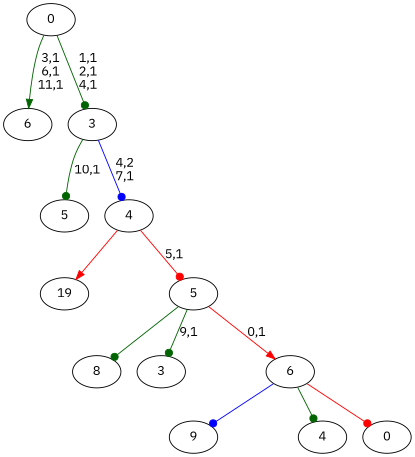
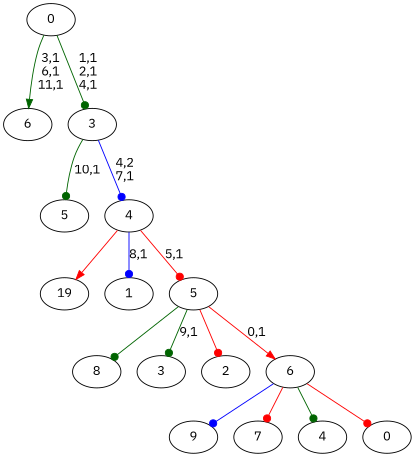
node "1": added
node "2": added
node "7": added
